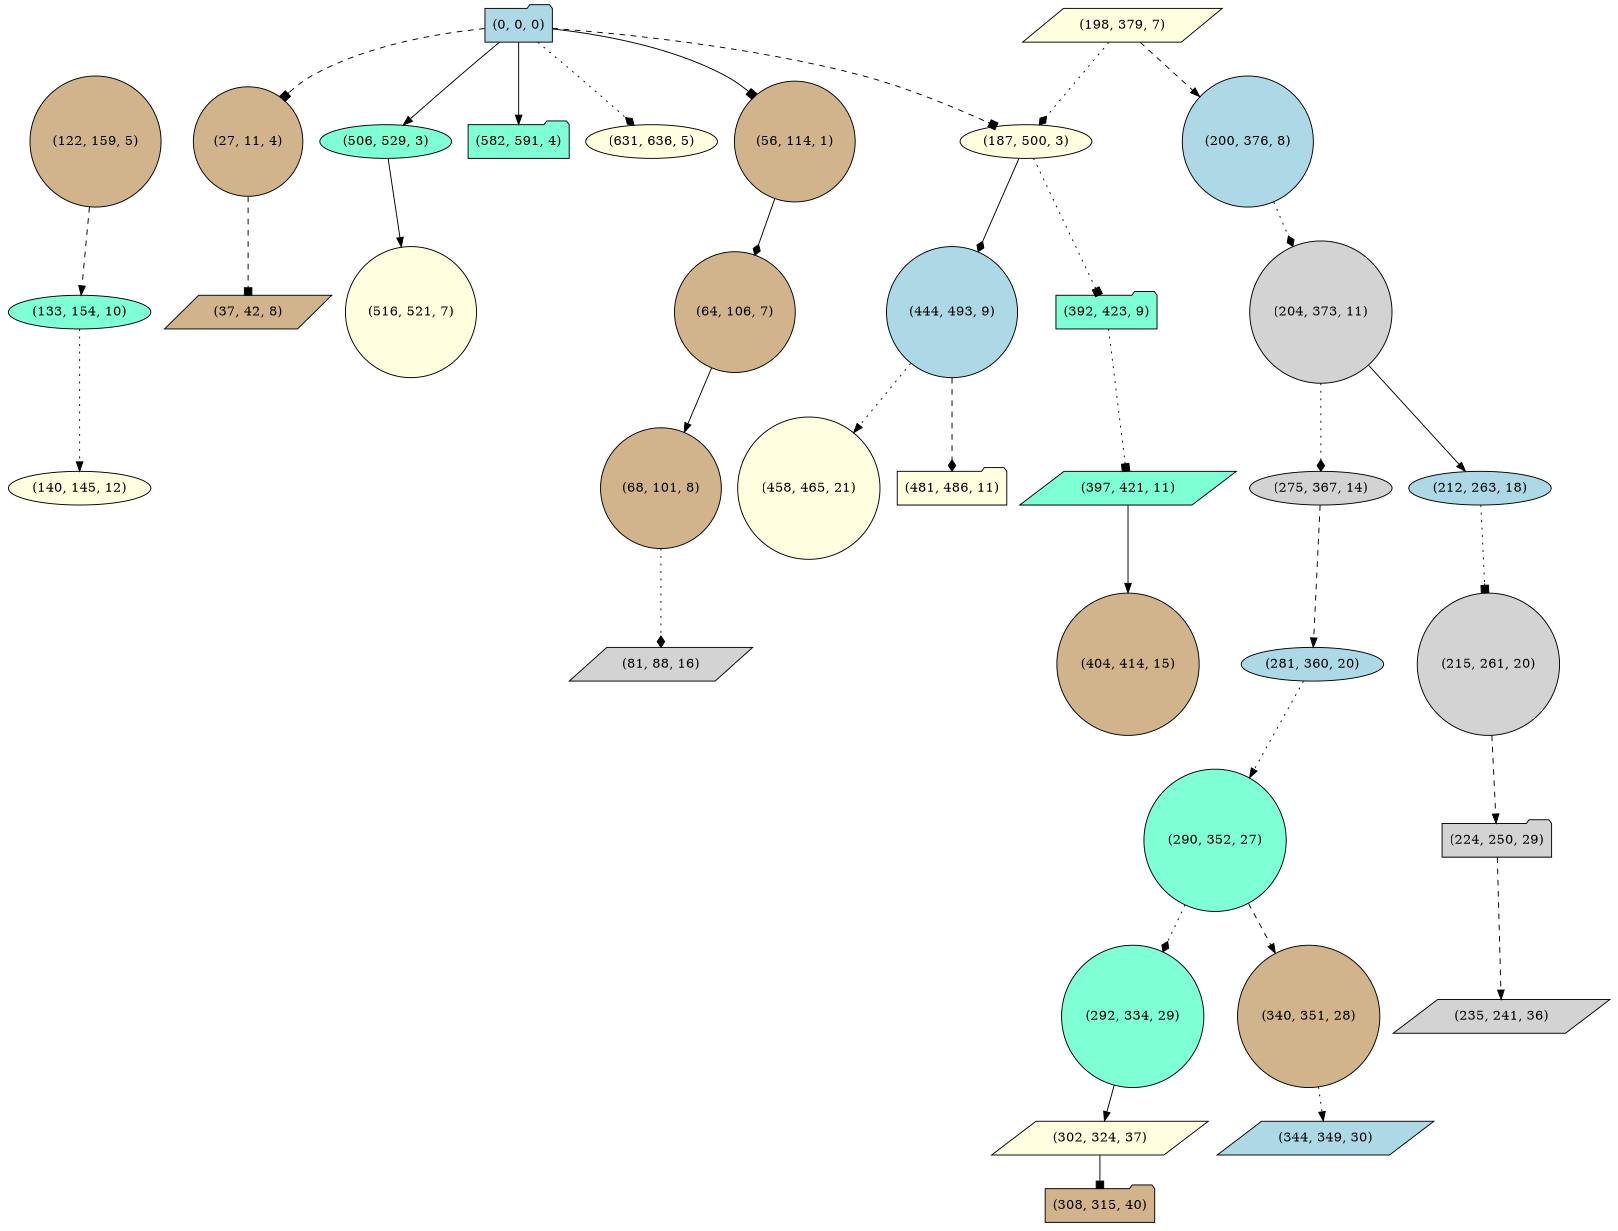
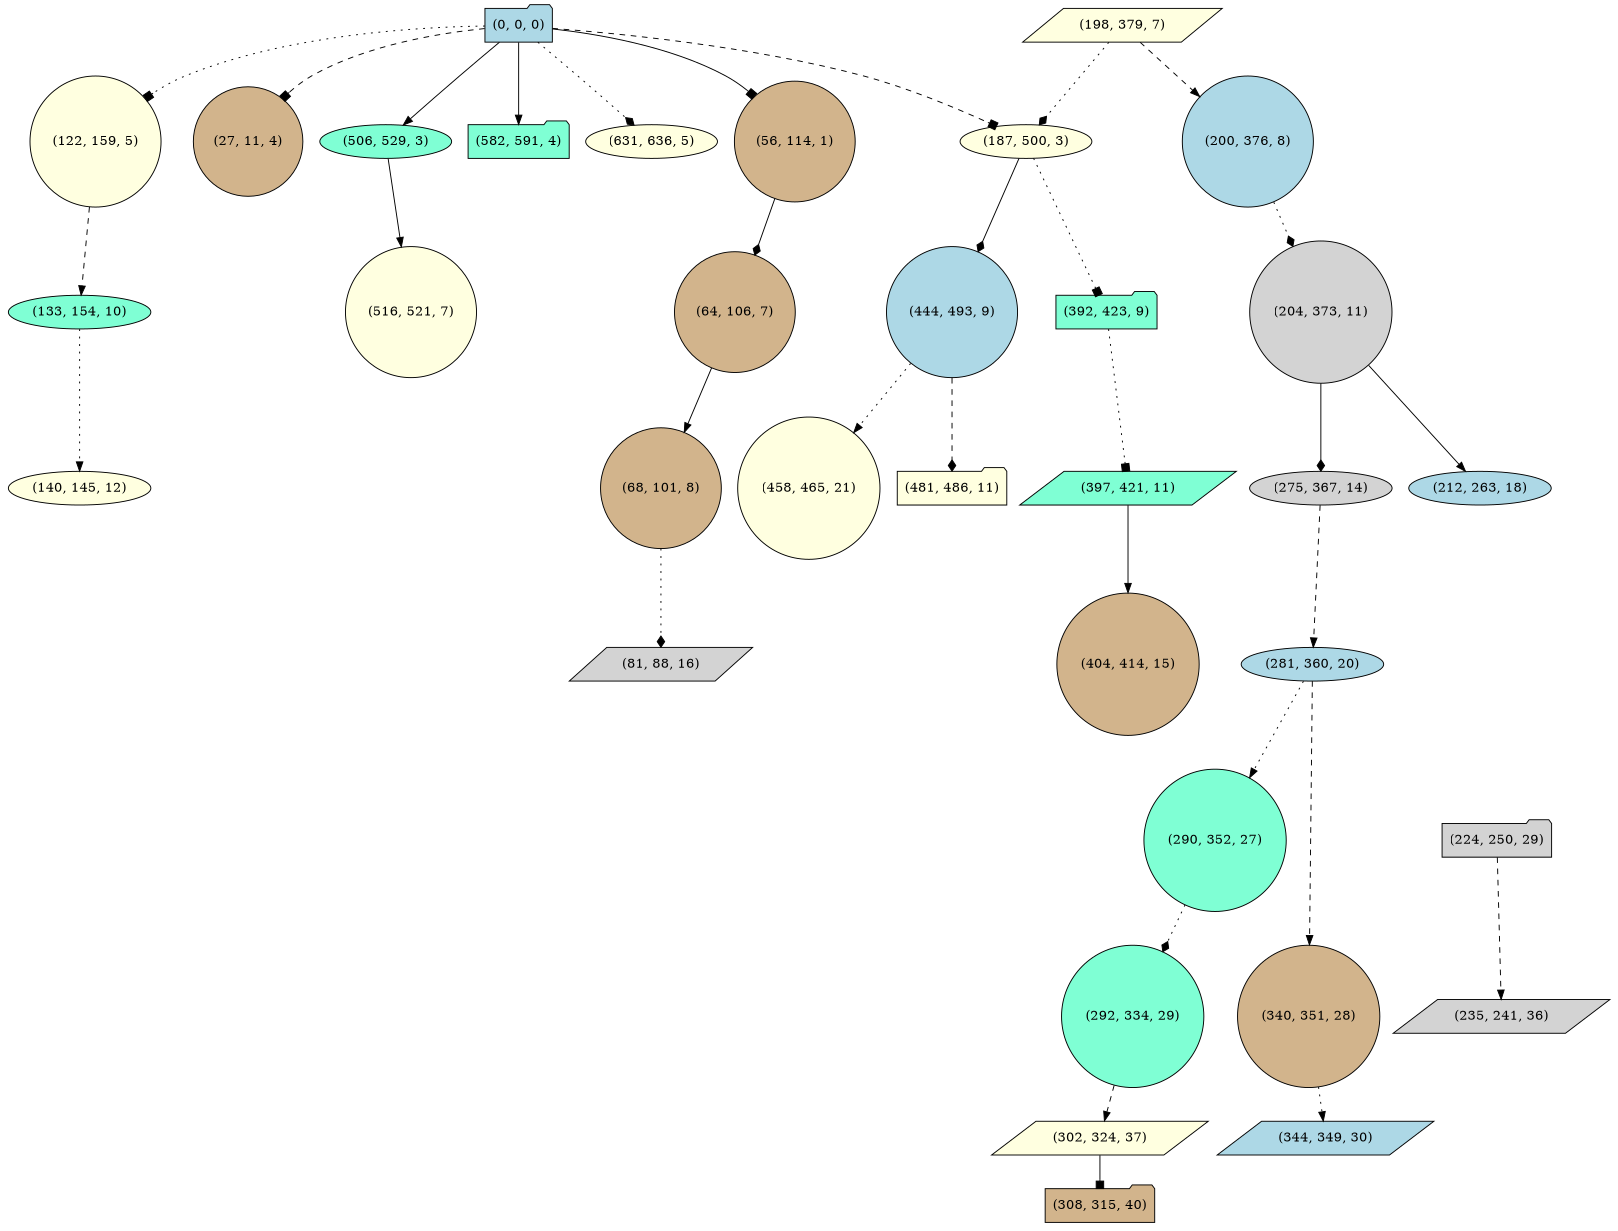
edge "(0, 0, 0)" -> "(122, 159, 5)": added
node "(122, 159, 5)": fillcolor tan -> lightyellow
node "(37, 42, 8)": removed
edge "(204, 373, 11)" -> "(275, 367, 14)": style dotted -> solid
node "(215, 261, 20)": removed
edge "(290, 352, 27)" -> "(340, 351, 28)": now "(281, 360, 20)" -> "(340, 351, 28)"
edge "(292, 334, 29)" -> "(302, 324, 37)": style solid -> dashed
